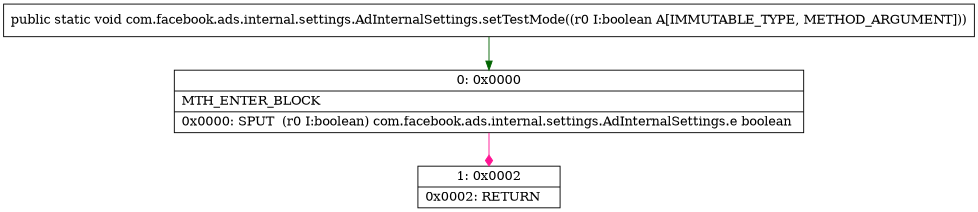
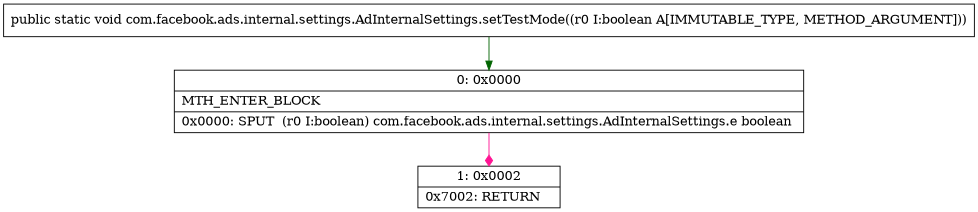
node "1: 0x0002": text "0x0002: RETURN" -> "0x7002: RETURN"
